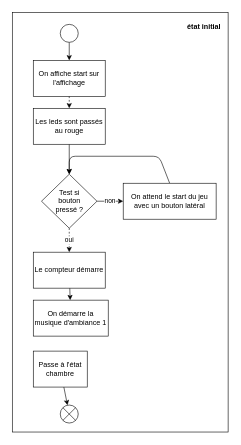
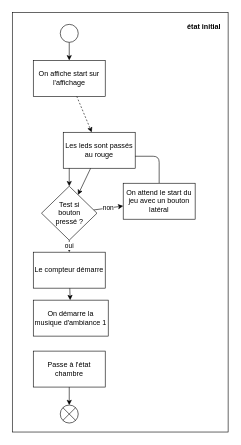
node "Les leds sont passés au rouge": moved (69, 126) -> (99, 150)
node "Test si bouton pressé ?": moved (69, 201) -> (69, 213)
node "On attend le start du jeu avec un bouton latéral": size 93x36 -> 72x36
node "Passe à l'état chambre": size 54x36 -> 72x36
